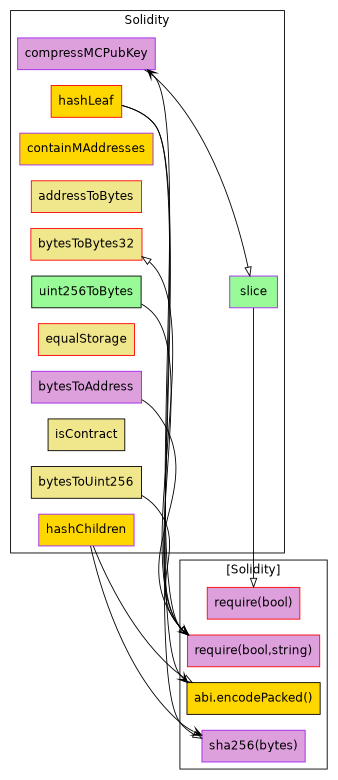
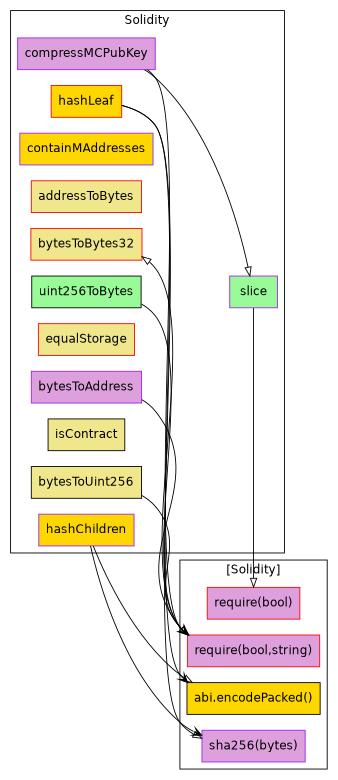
edge "require(bool,string)" -> "compressMCPubKey": reversed
